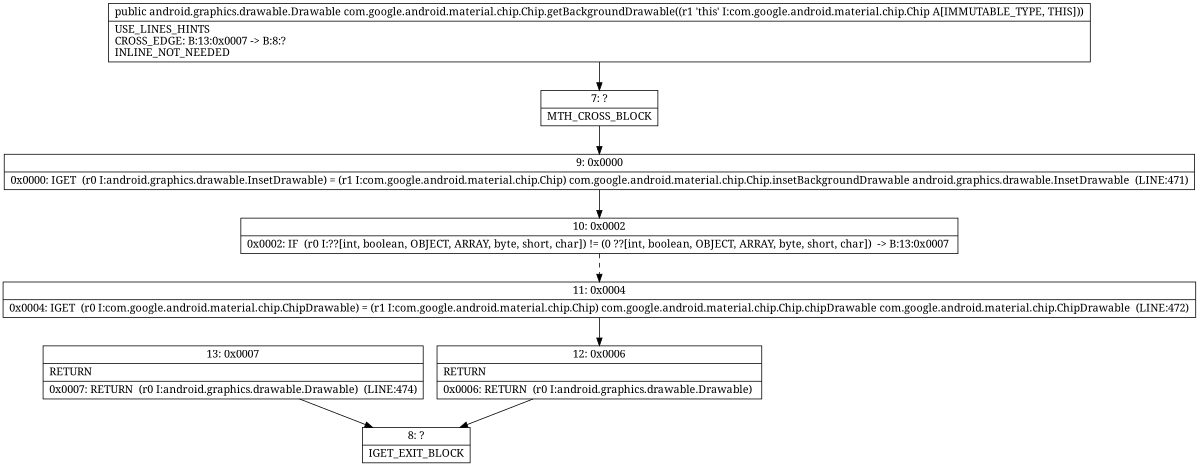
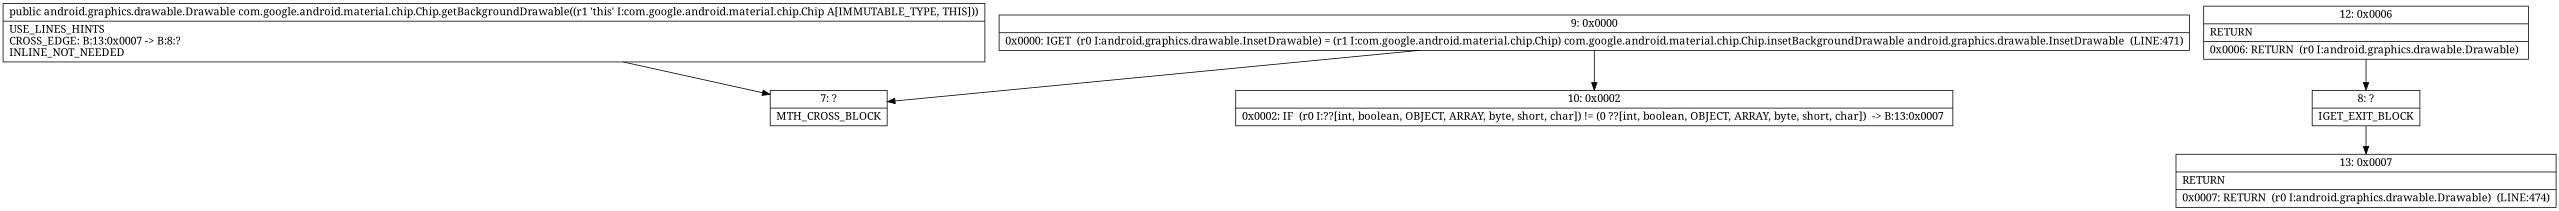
edge "7: ?" -> "9: 0x0000": reversed
node "11: 0x0004": removed
edge "13: 0x0007" -> "8: ?": reversed
